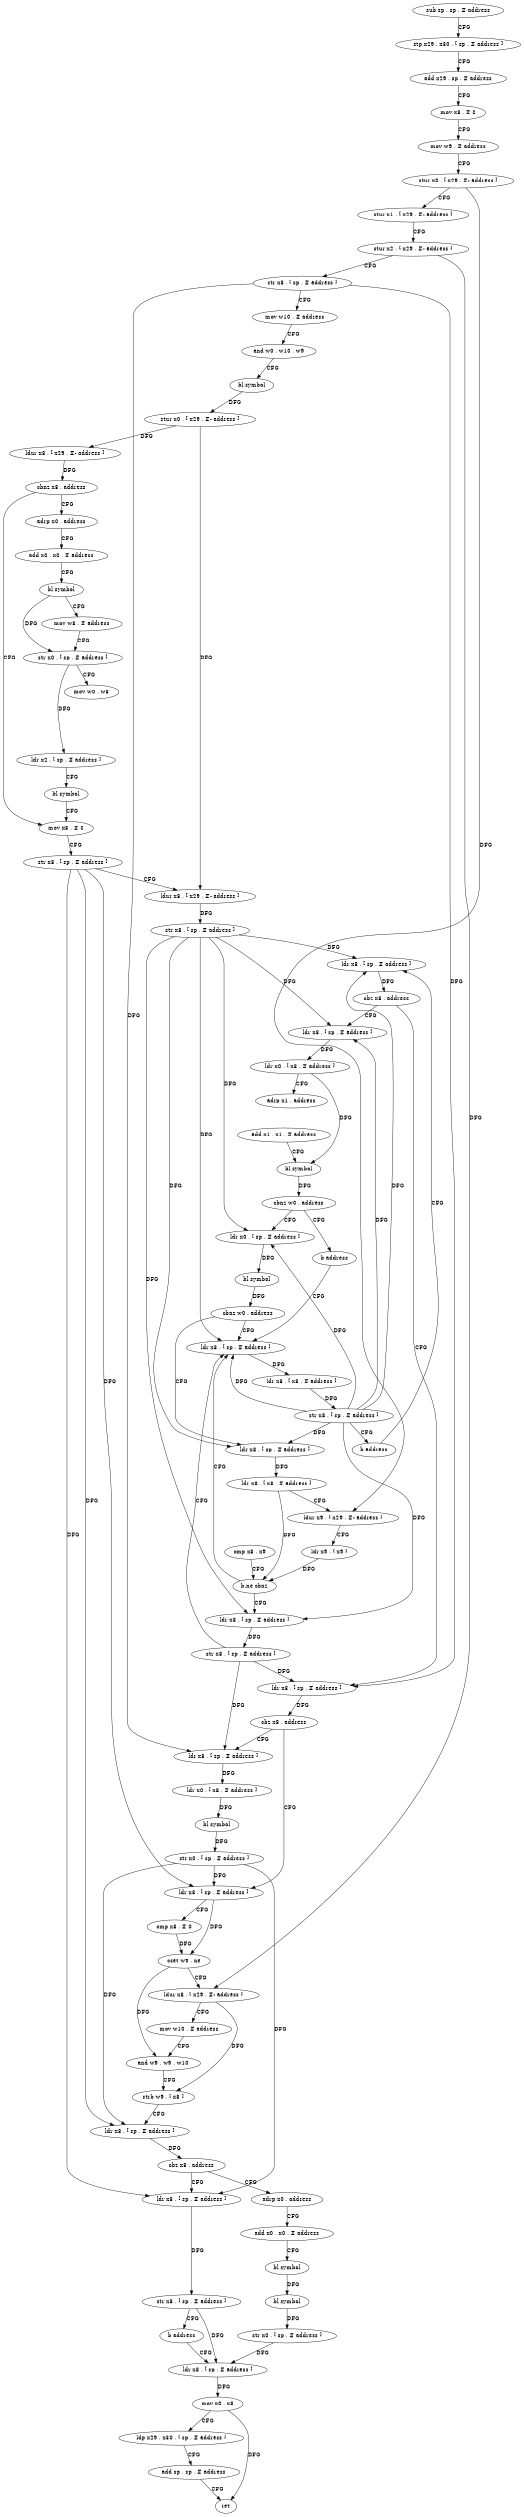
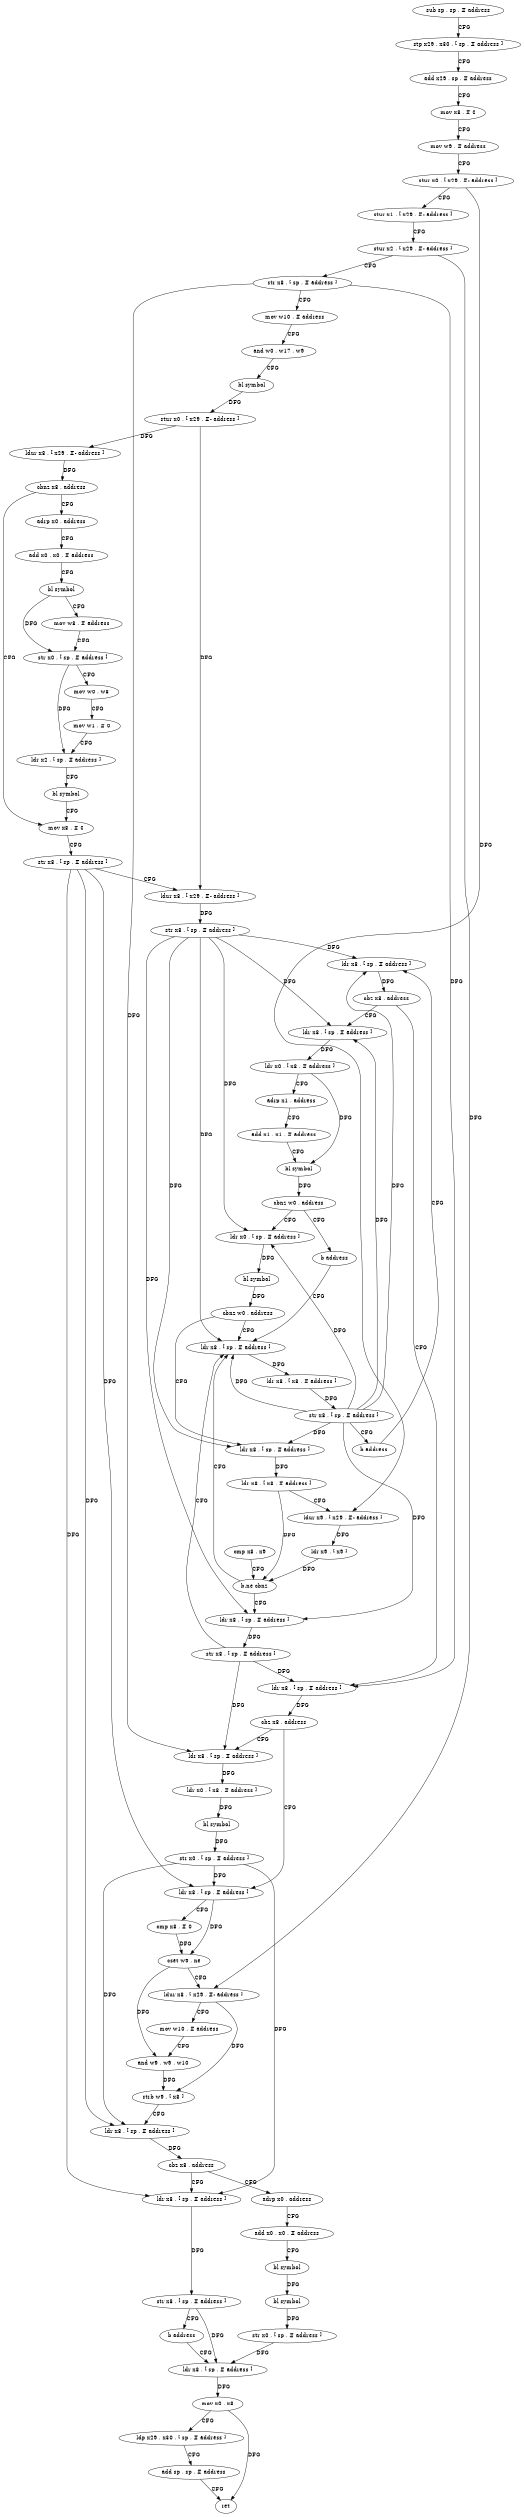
node "and w0 , w10 , w9": label "and w0 , w10 , w9" -> "and w0 , w17 , w9"
node "mov w1 , # 0": added
edge "adrp x1 , address" -> "add x1 , x1 , # address": added, label "CFG"
edge "ldur x9 , [ x29 , #- address ]" -> "ldr x9 , [ x9 ]": label "CFG" -> "DFG"
edge "and w9 , w9 , w10" -> "strb w9 , [ x8 ]": label "CFG" -> "DFG"
